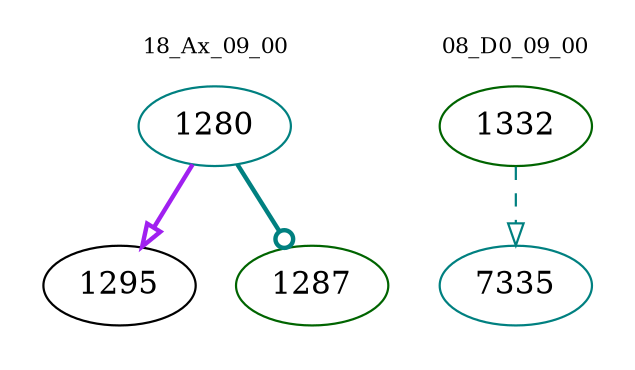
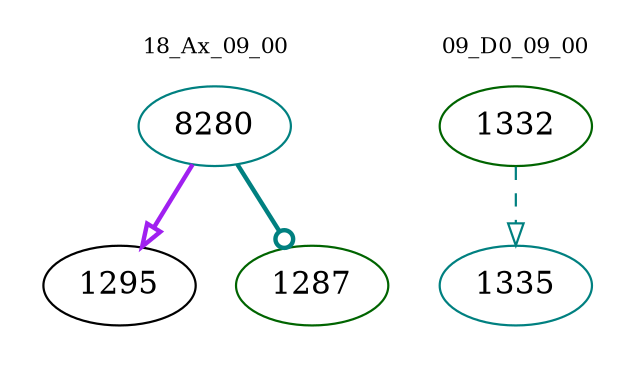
cluster "08_D0_09_00": label "08_D0_09_00" -> "09_D0_09_00"
node "1280": label "1280" -> "8280"
node "7335": label "7335" -> "1335"
